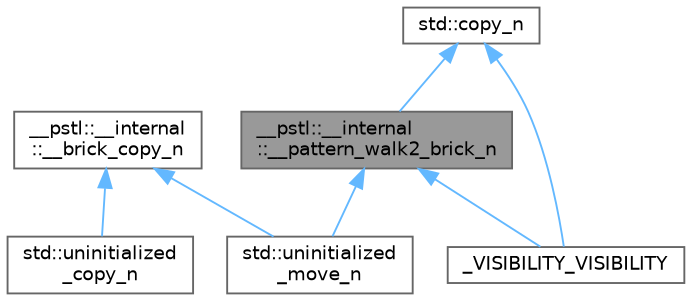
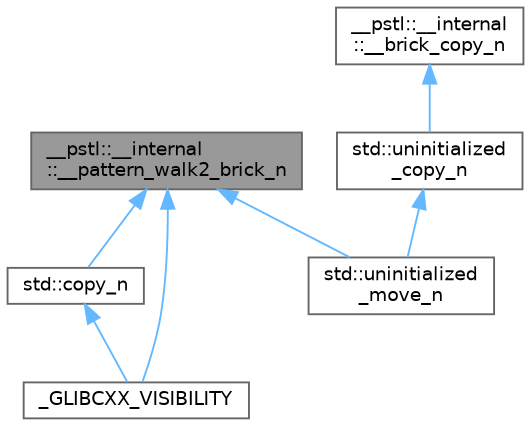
edge "__pstl::__internal ::__pattern_walk2_brick_n" -> "std::copy_n": reversed
edge "std::uninitialized _move_n" -> "__pstl::__internal ::__brick_copy_n": now "std::uninitialized _move_n" -> "std::uninitialized _copy_n"
node "_VISIBILITY_VISIBILITY": label "_VISIBILITY_VISIBILITY" -> "_GLIBCXX_VISIBILITY"
